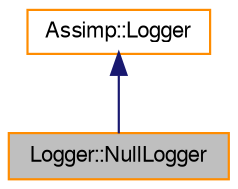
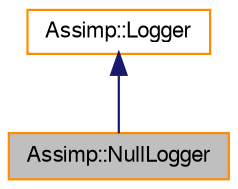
node "Logger::NullLogger": label "Logger::NullLogger" -> "Assimp::NullLogger"
